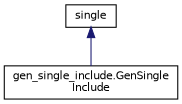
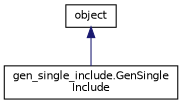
node "single": label "single" -> "object"
